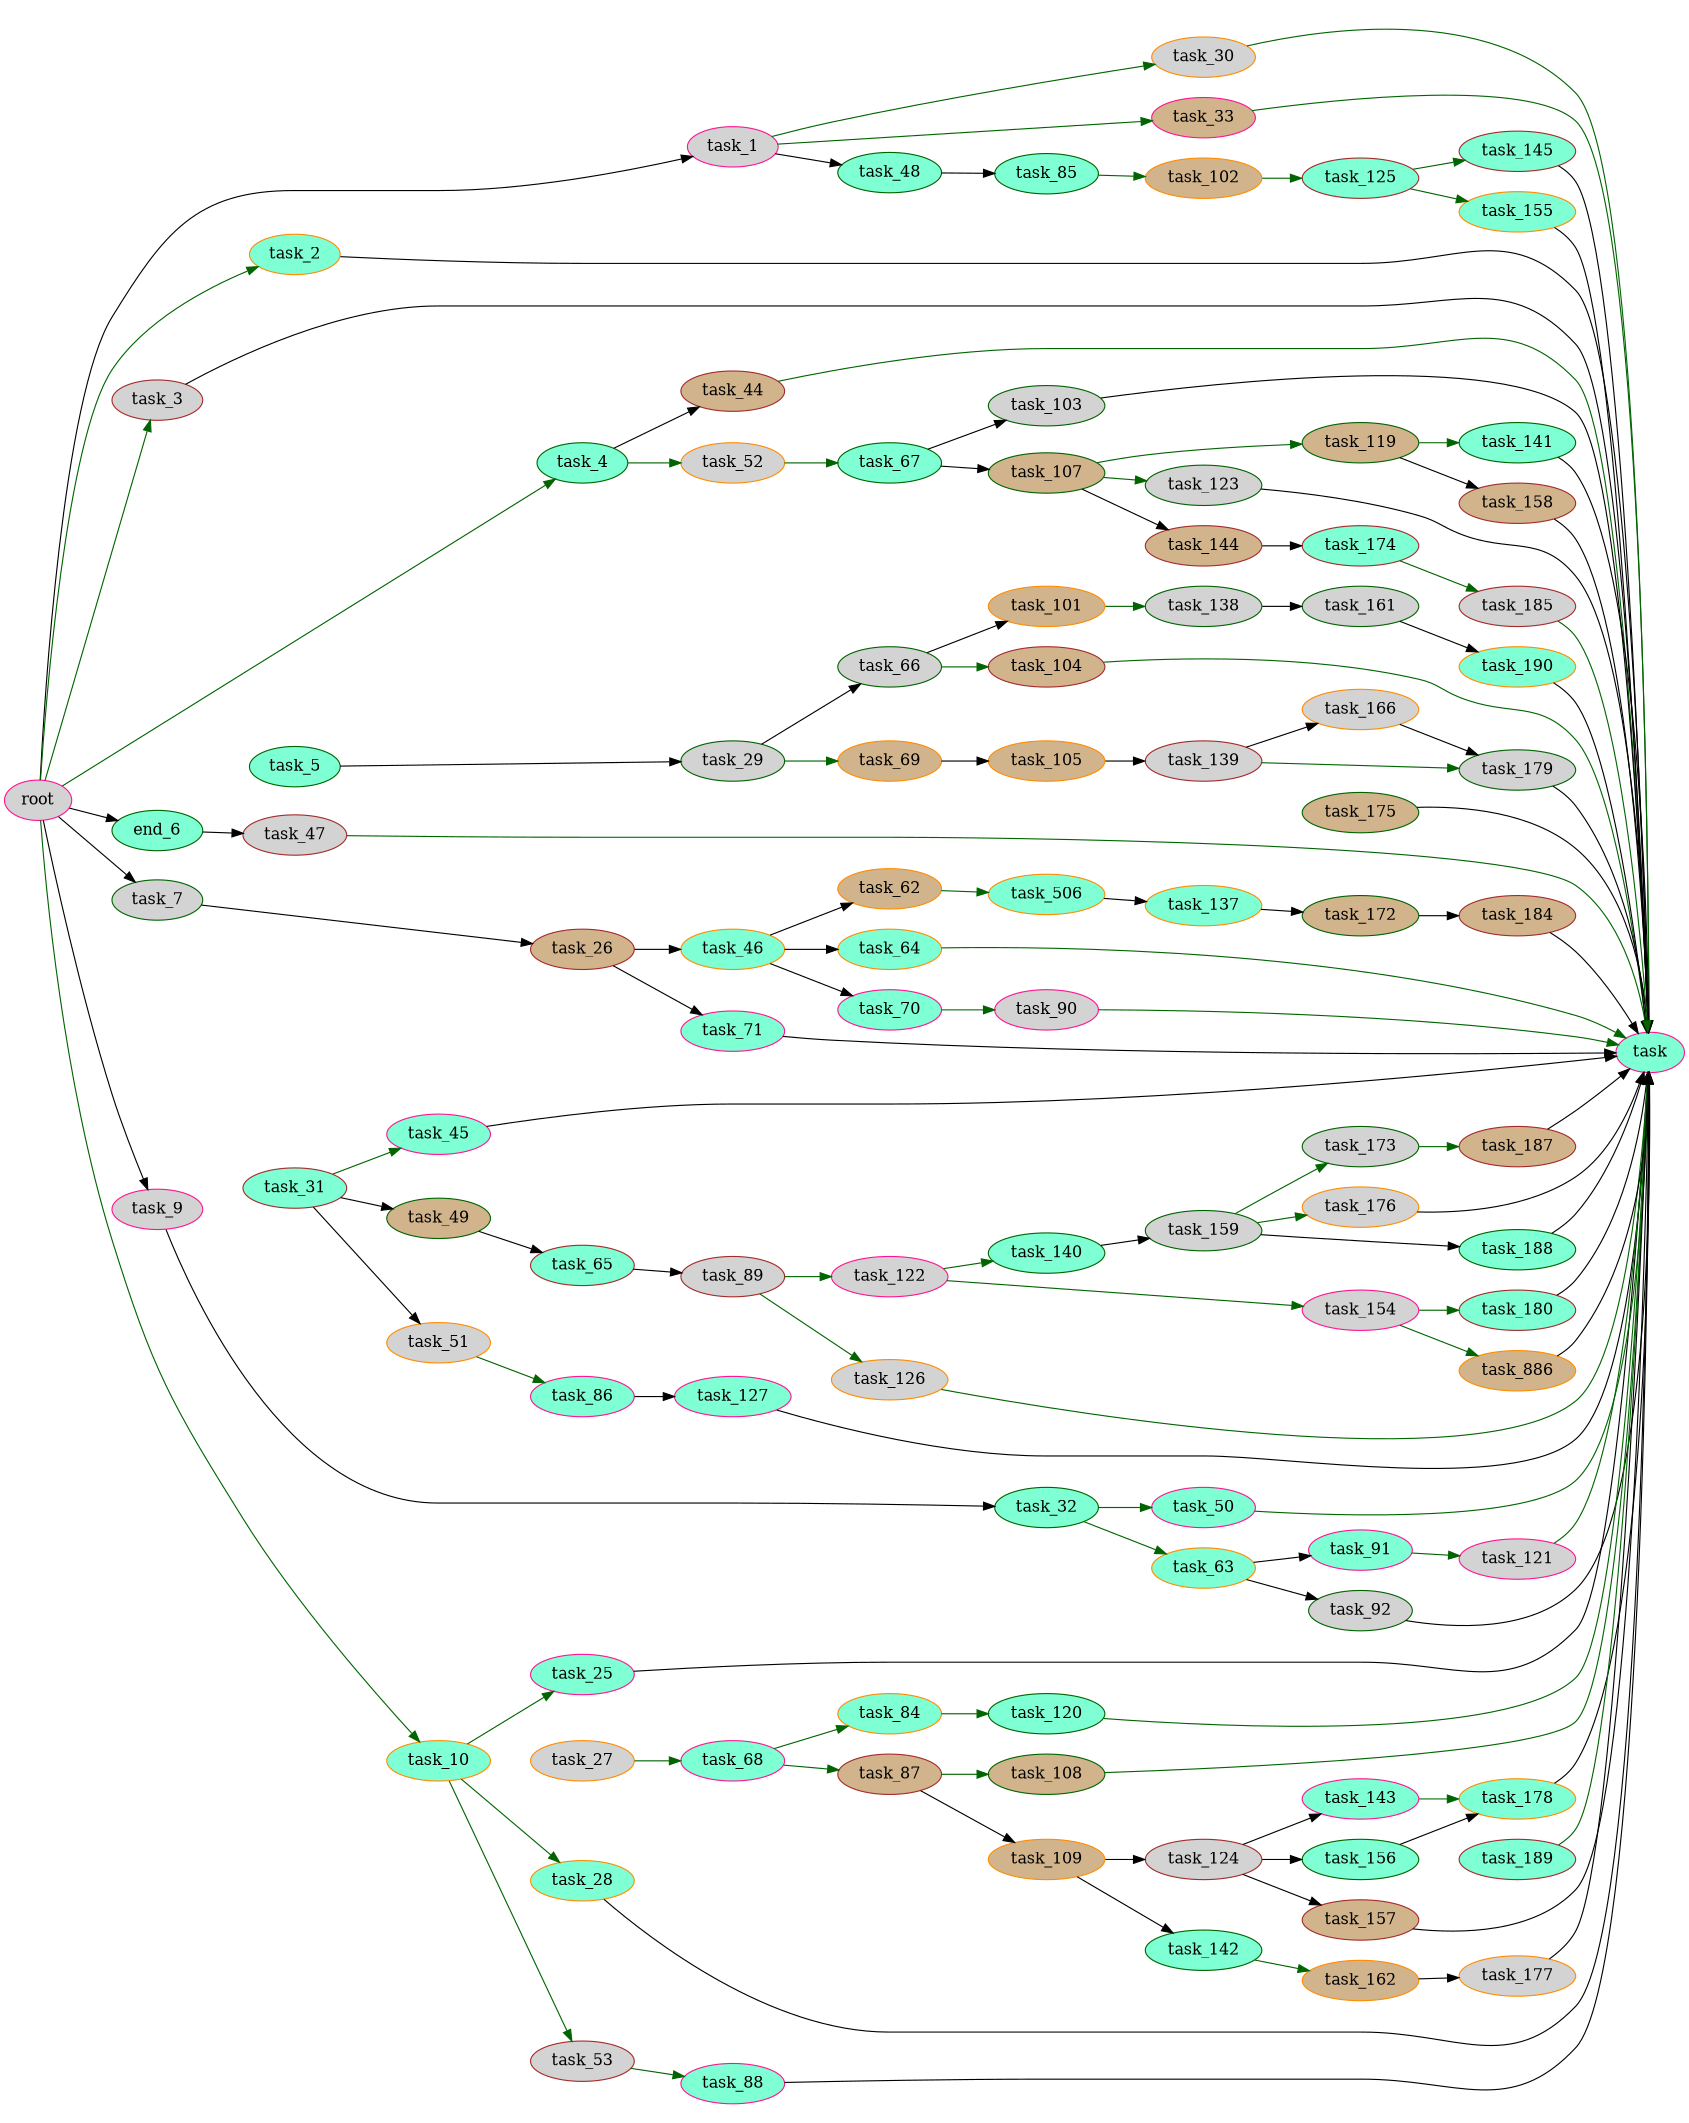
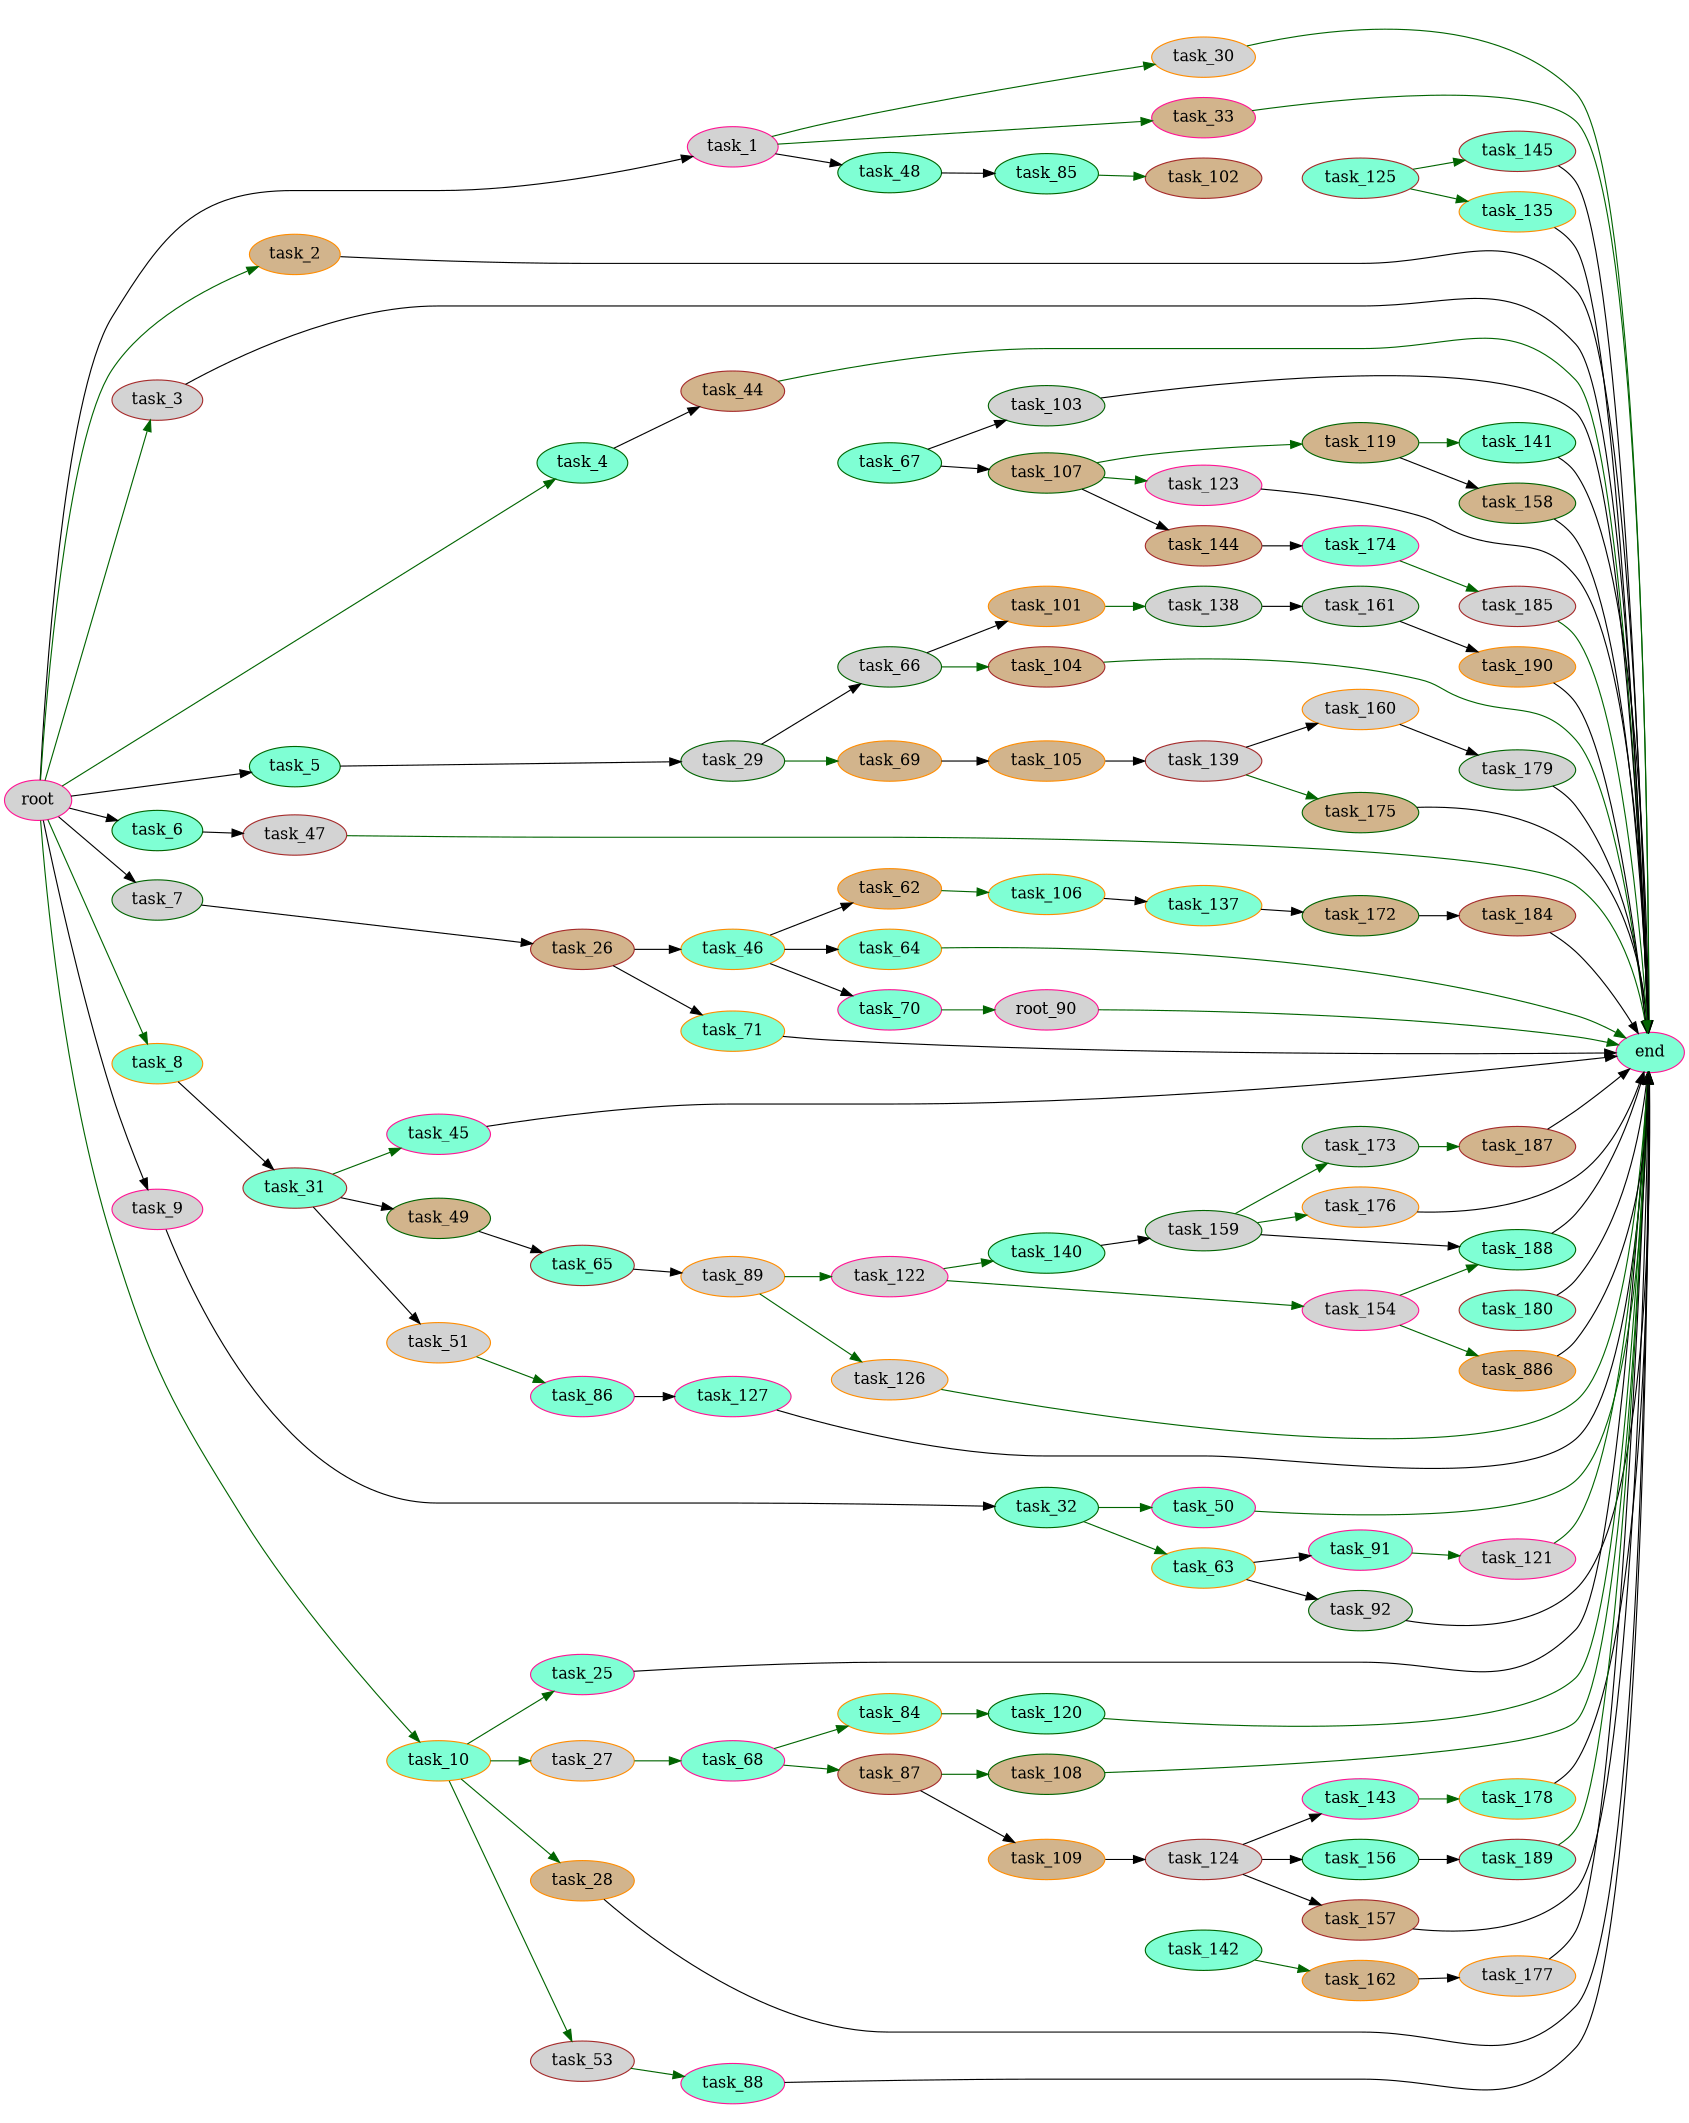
node "task_102": color darkorange -> brown
edge "task_102" -> "task_125": removed
node "task_155": label "task_155" -> "task_135"
node "task_2": fillcolor aquamarine -> tan
node "task_52": removed
node "task_123": color darkgreen -> deeppink
node "task_158": color brown -> darkgreen
node "task_174": color brown -> deeppink
node "task_190": fillcolor aquamarine -> tan
node "task_166": label "task_166" -> "task_160"
edge "task_139" -> "task_179": now "task_139" -> "task_175"
edge "root" -> "task_5": added
node "end_6": label "end_6" -> "task_6"
node "task_506": label "task_506" -> "task_106"
node "task_90": label "task_90" -> "root_90"
node "task_71": color deeppink -> darkorange
node "task": label "task" -> "end"
node "task_8": added
node "task_89": color brown -> darkorange
edge "task_154" -> "task_180": now "task_154" -> "task_188"
edge "task_10" -> "task_27": added
edge "task_156" -> "task_178": now "task_156" -> "task_189"
node "task_28": fillcolor aquamarine -> tan
edge "task_109" -> "task_142": removed
